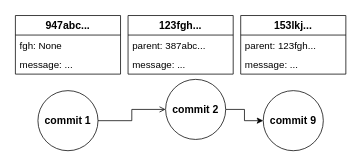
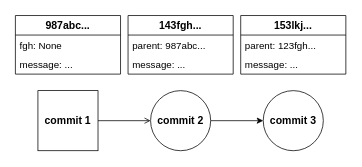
node "947abc...": label "947abc..." -> "987abc..."
node "123fgh...": label "123fgh..." -> "143fgh..."
node "parent: 387abc...": label "parent: 387abc..." -> "parent: 987abc..."
node "commit 2": moved (195, 109) -> (180, 120)
node "commit 1": shape ellipse -> rectangle
node "commit 9": label "commit 9" -> "commit 3"
